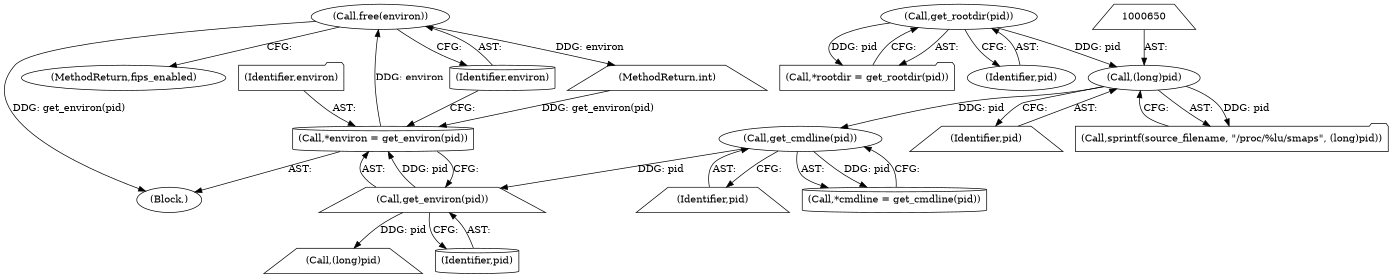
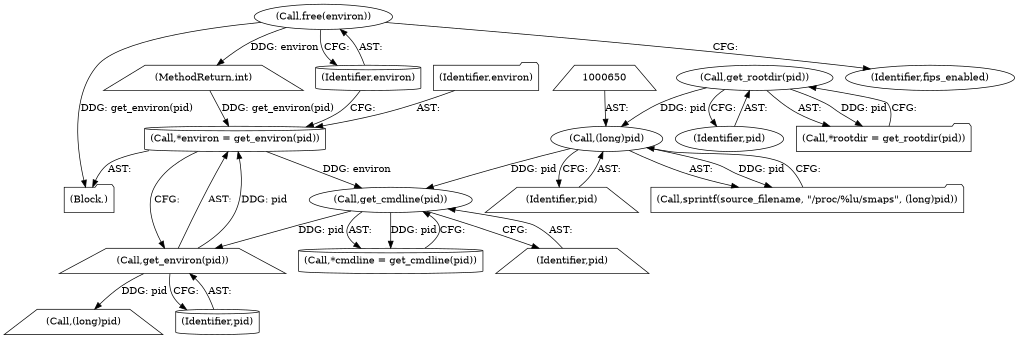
node "(MethodReturn,fips_enabled)": label "(MethodReturn,fips_enabled)" -> "(Identifier,fips_enabled)"
edge "(Call,*environ = get_environ(pid))" -> "(Call,free(environ))": now "(Call,*environ = get_environ(pid))" -> "(Call,get_cmdline(pid))"
node "(Block,)": shape ellipse -> folder
